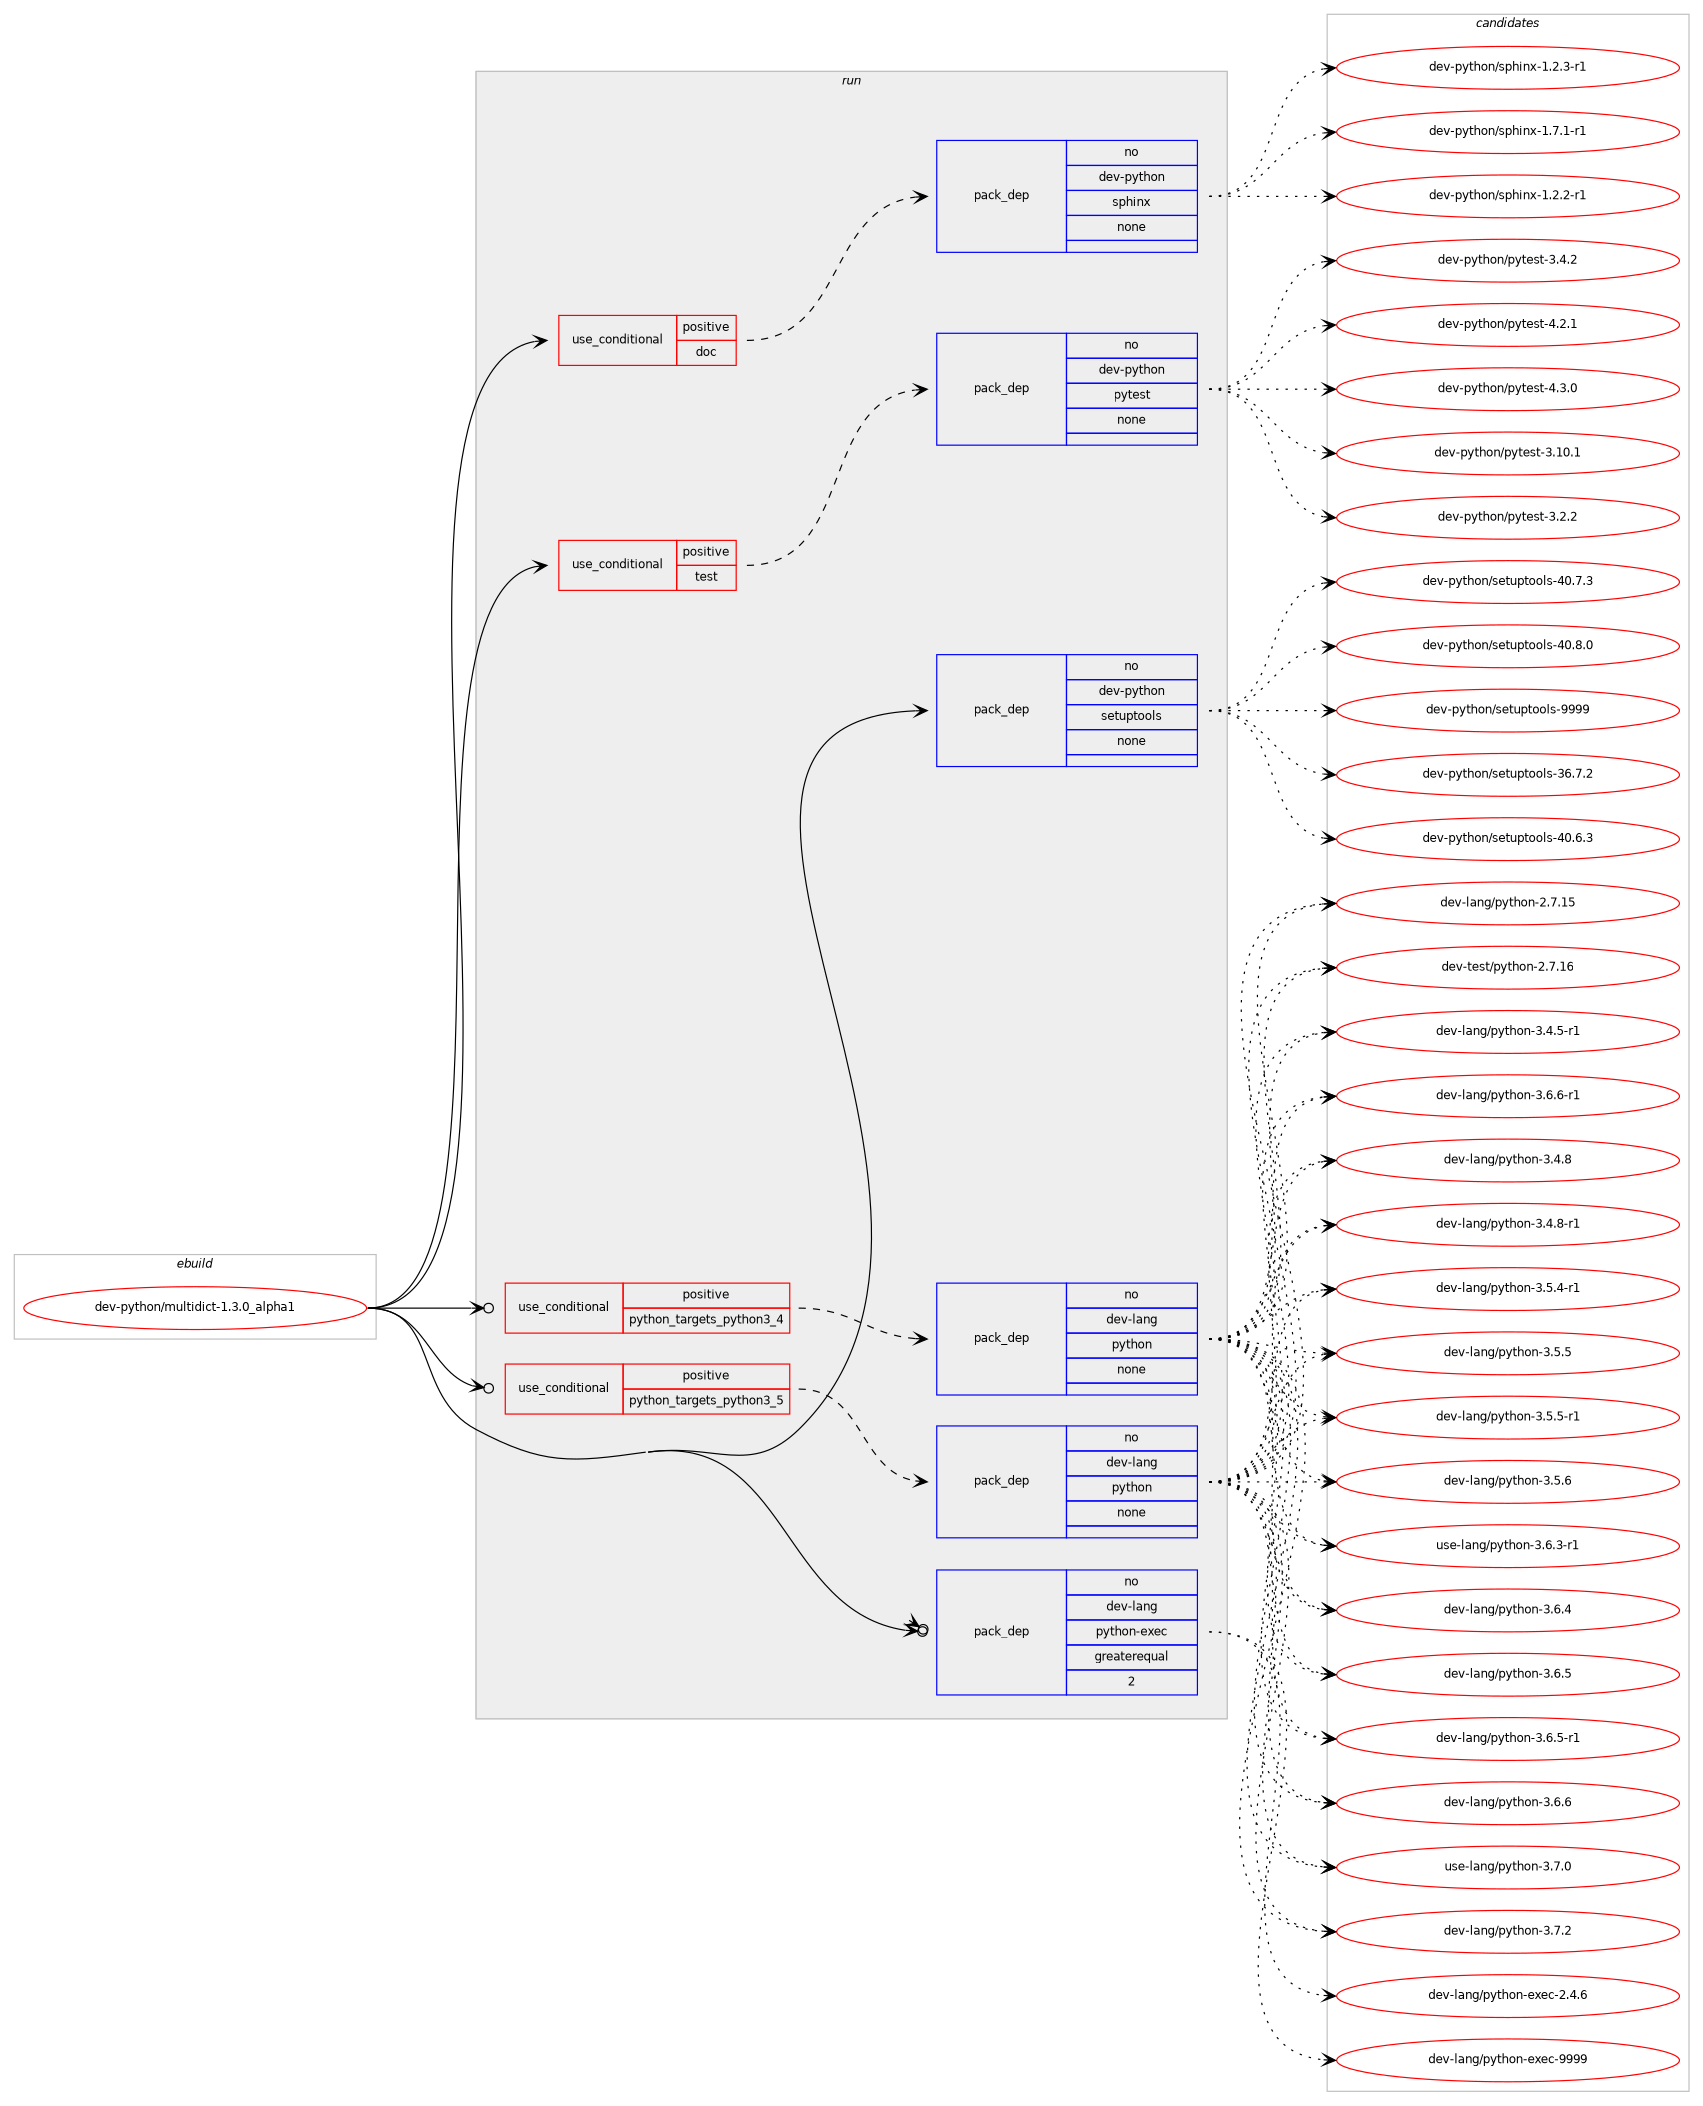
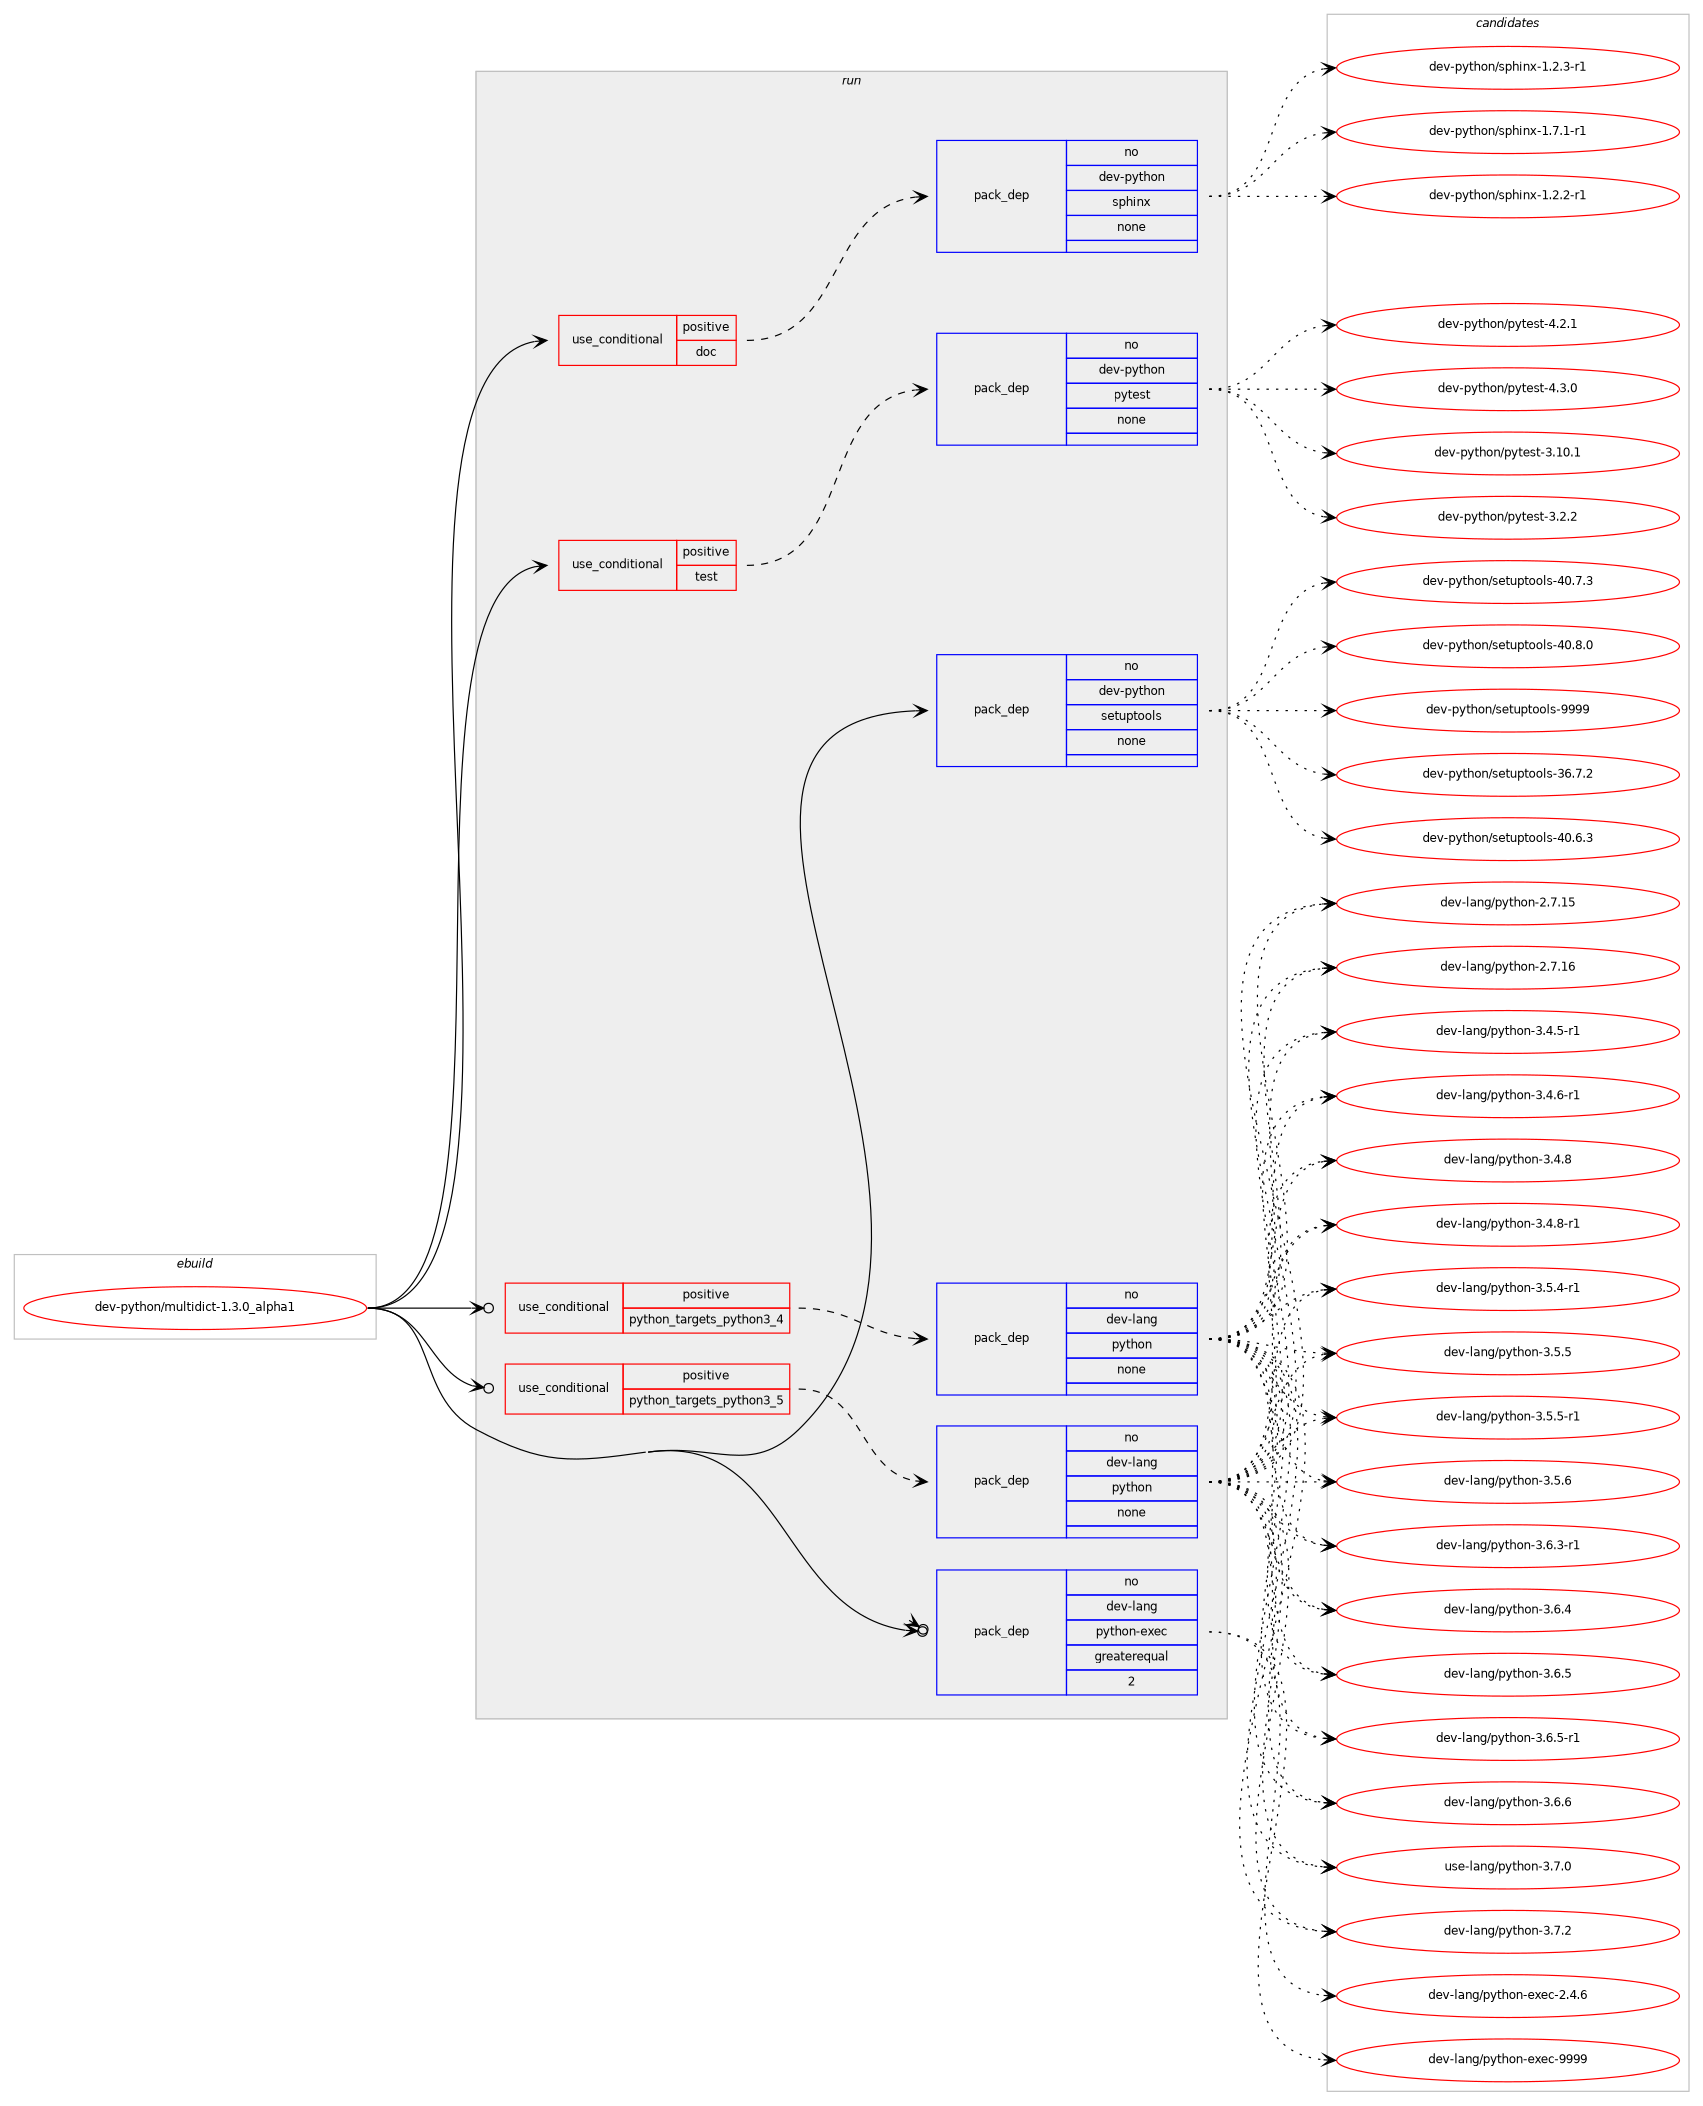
node "dev-python/pytest-3.4.2": removed
node "dev-test/python-2.7.16": label "dev-test/python-2.7.16" -> "dev-lang/python-2.7.16"
node "dev-lang/python-3.6.6-r1": label "dev-lang/python-3.6.6-r1" -> "dev-lang/python-3.4.6-r1"
node "use-lang/python-3.6.3-r1": label "use-lang/python-3.6.3-r1" -> "dev-lang/python-3.6.3-r1"
